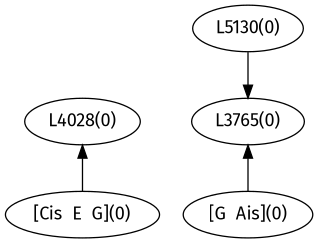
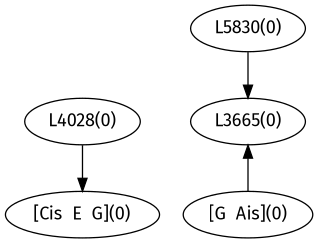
node "L5130(0)": label "L5130(0)" -> "L5830(0)"
node "L3765(0)": label "L3765(0)" -> "L3665(0)"
edge "[Cis  E  G](0)" -> "L4028(0)": reversed
